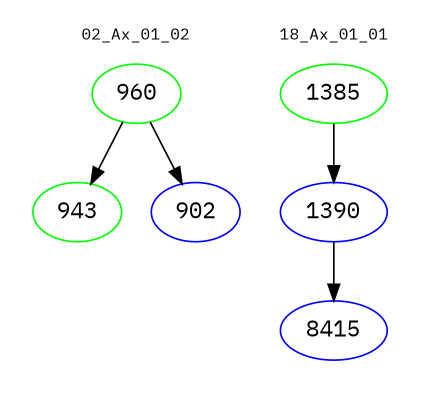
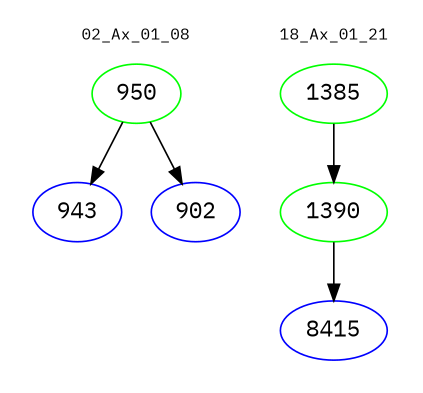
cluster "02_Ax_01_02": label "02_Ax_01_02" -> "02_Ax_01_08"
cluster "18_Ax_01_01": label "18_Ax_01_01" -> "18_Ax_01_21"
node "960": label "960" -> "950"
node "943": color green -> blue
node "1390": color blue -> green
